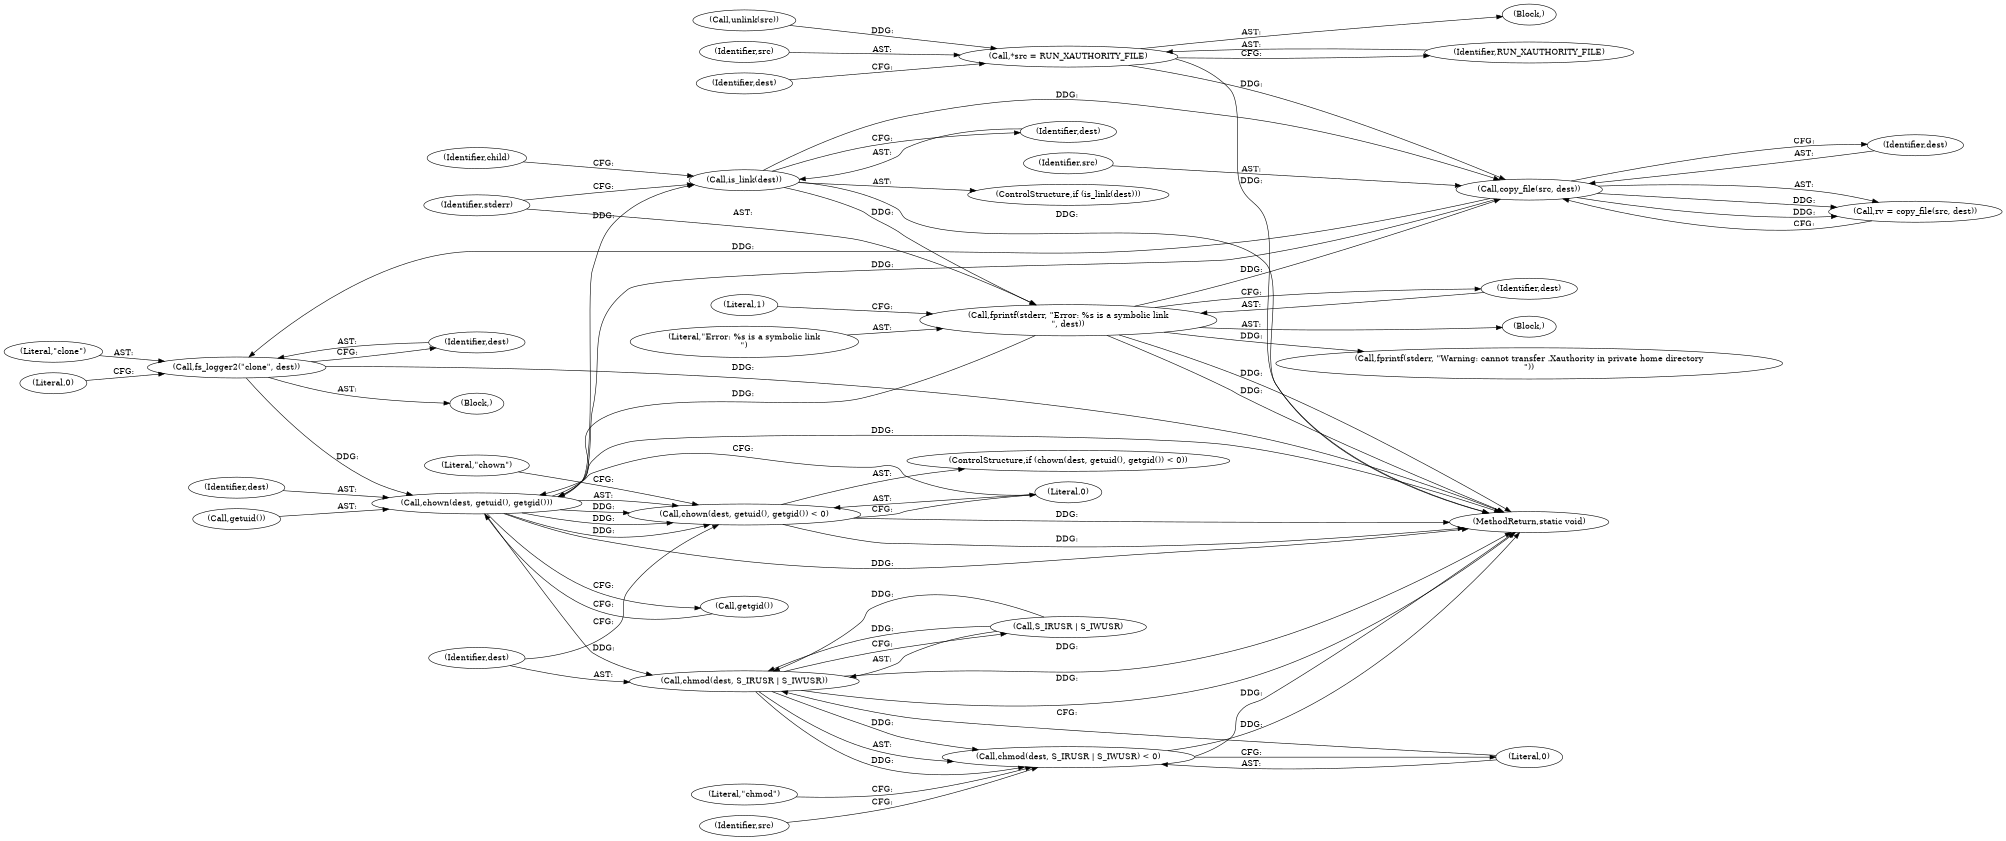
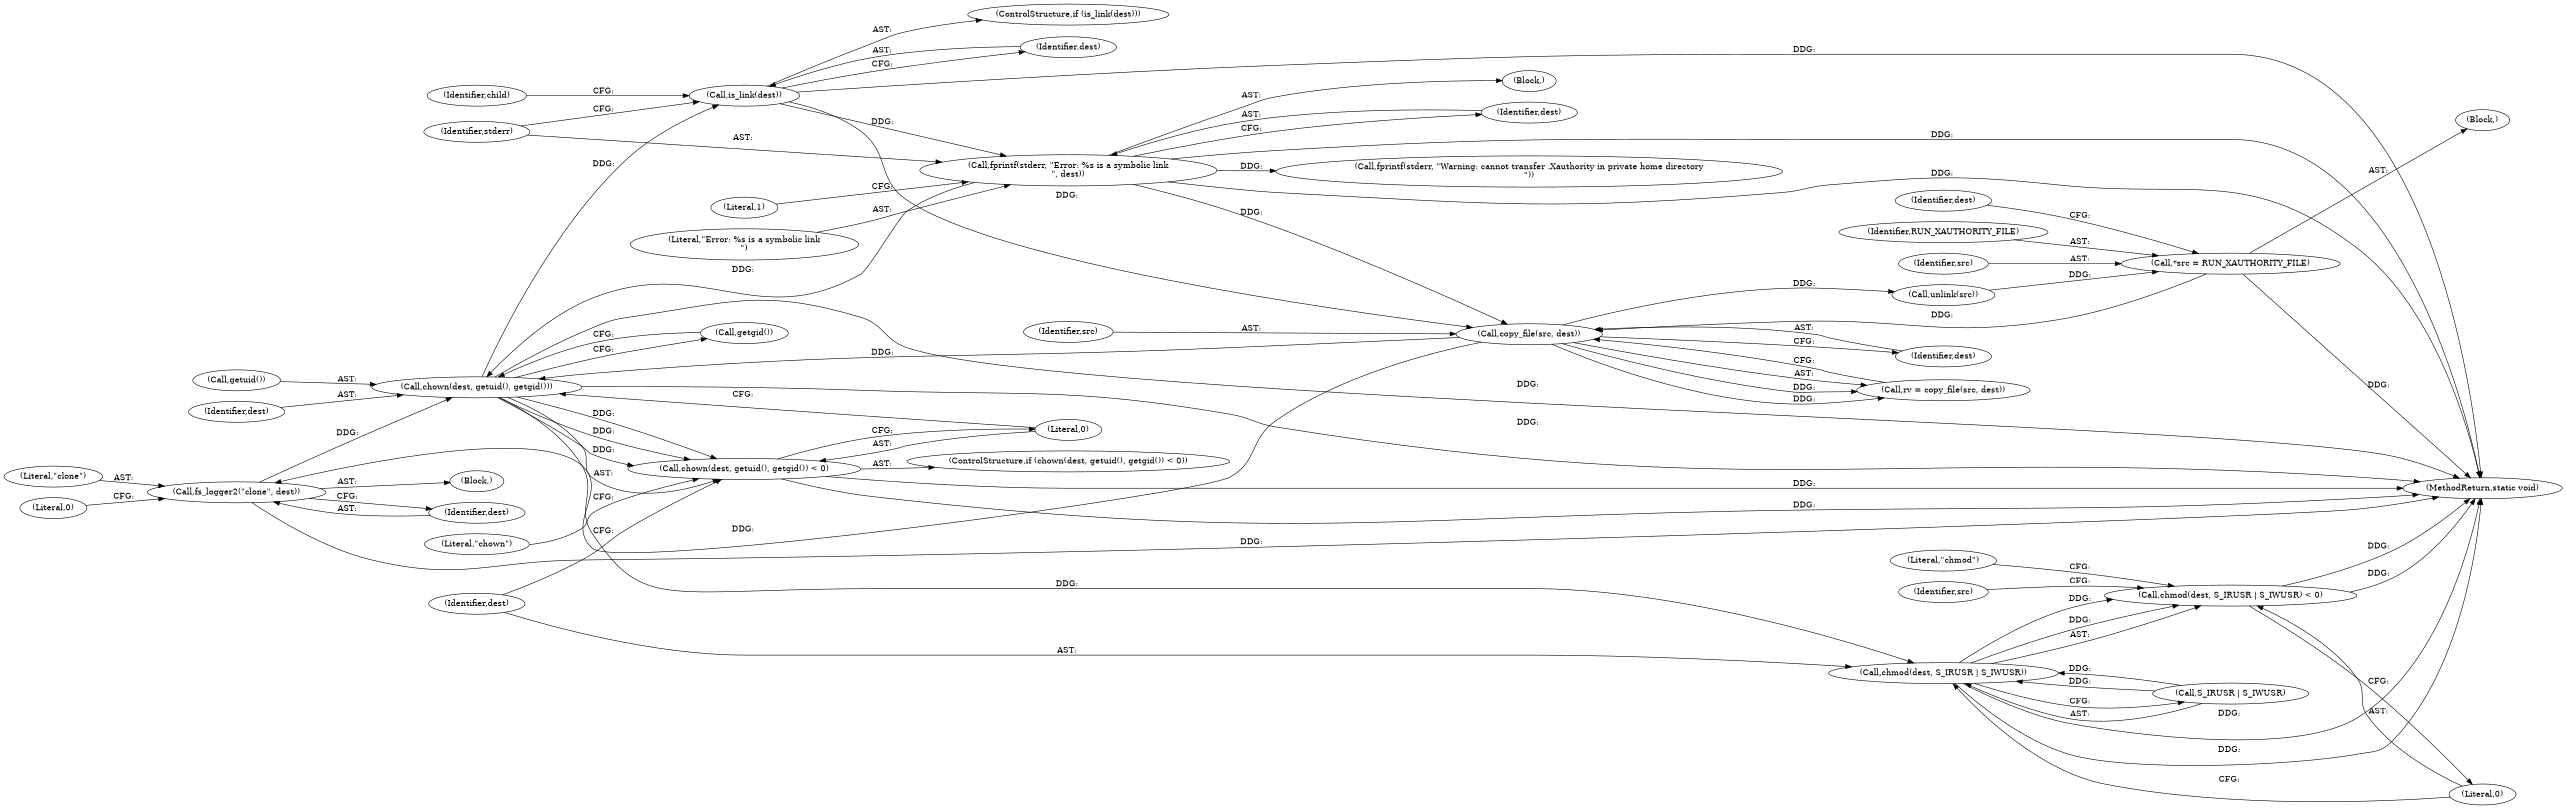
edge "(Call,*src = RUN_XAUTHORITY_FILE)" -> "(Identifier,RUN_XAUTHORITY_FILE)": removed, label "CFG:"
edge "(Call,copy_file(src, dest))" -> "(Call,unlink(src))": added, label "DDG:"
